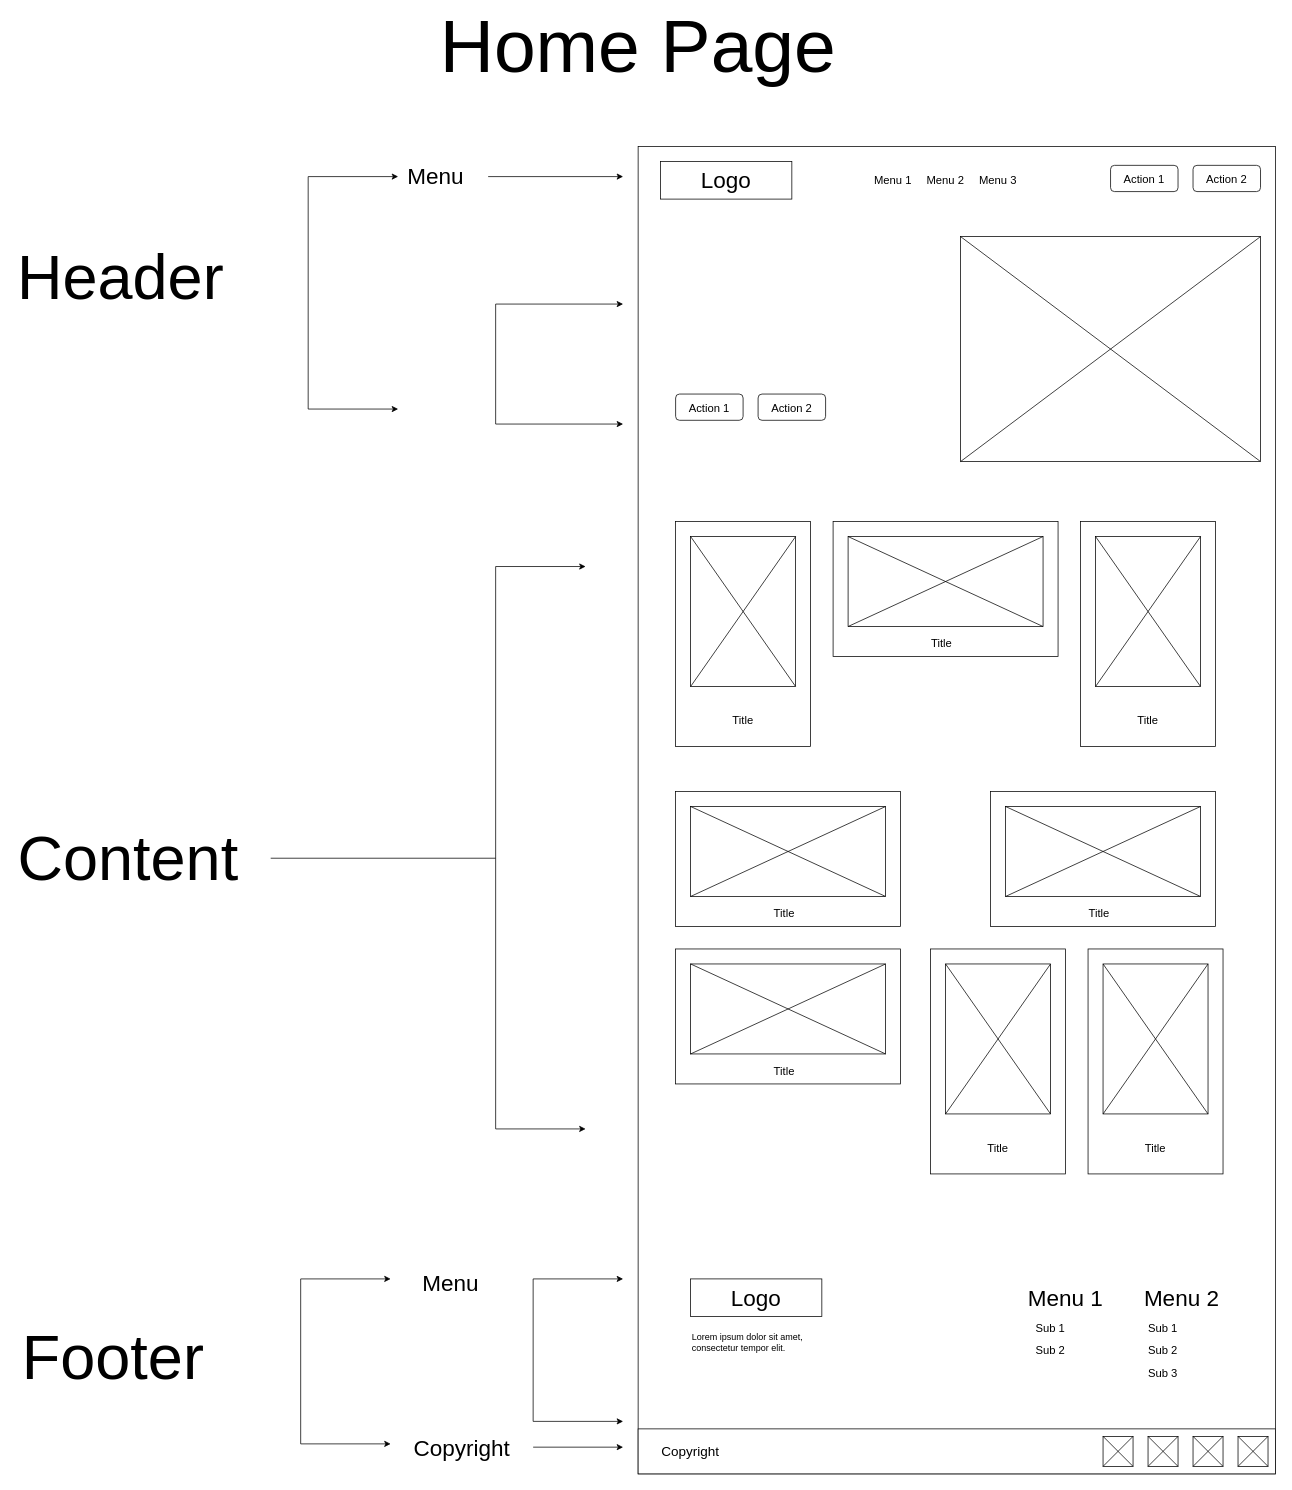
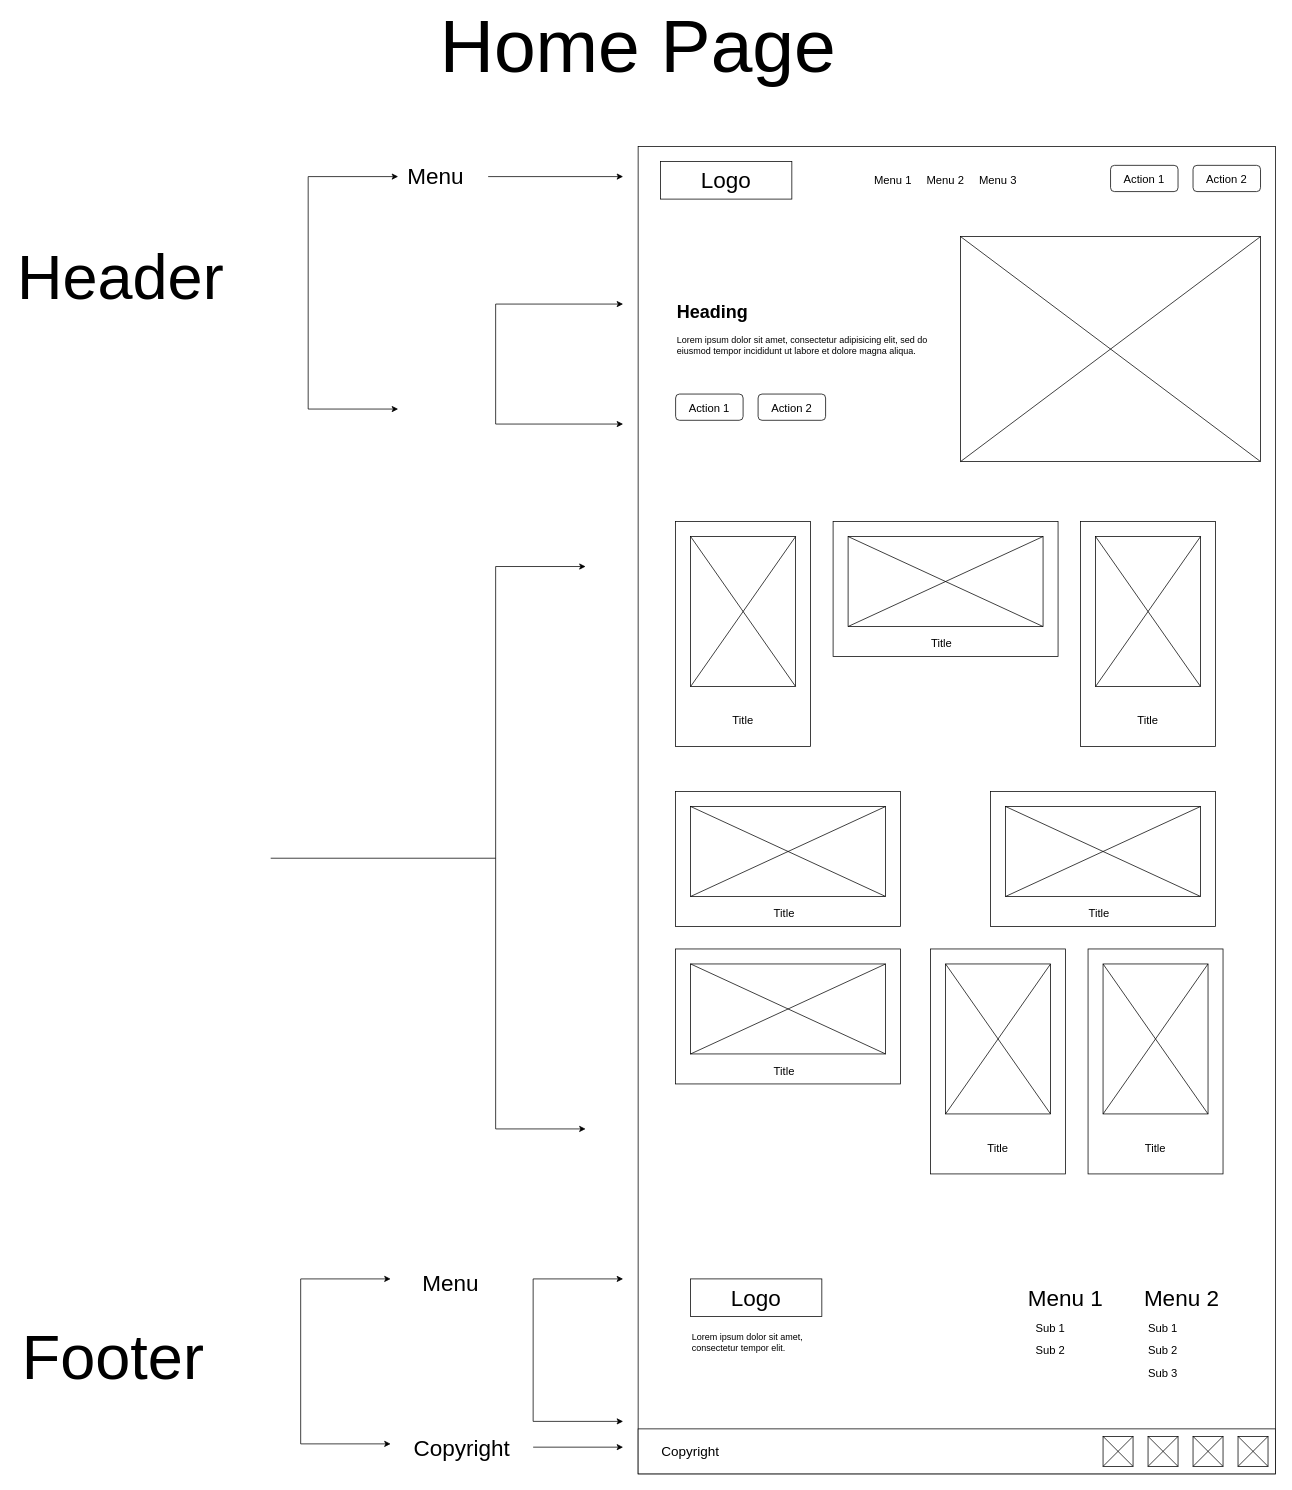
node "HeadingLorem ipsum dolor sit amet, consectetur adipisicing elit, sed do eiusmod tempor incididunt ut labore et dolore magna aliqua.": added
node "Content": removed
